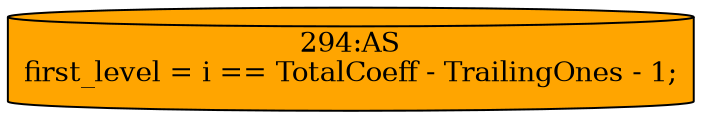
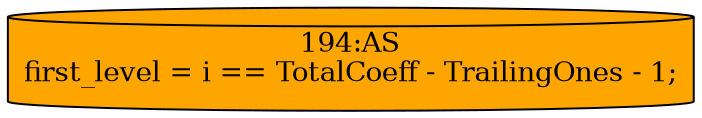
node "294:AS first_level = i == TotalCoeff - TrailingOnes - 1;": label "294:AS first_level = i == TotalCoeff - TrailingOnes - 1;" -> "194:AS first_level = i == TotalCoeff - TrailingOnes - 1;"
